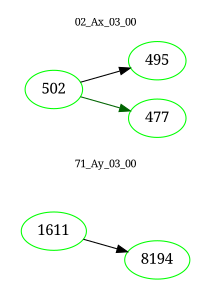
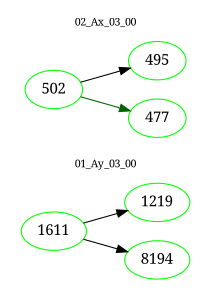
cluster "71_Ay_03_00": label "71_Ay_03_00" -> "01_Ay_03_00"
node "1219": added
